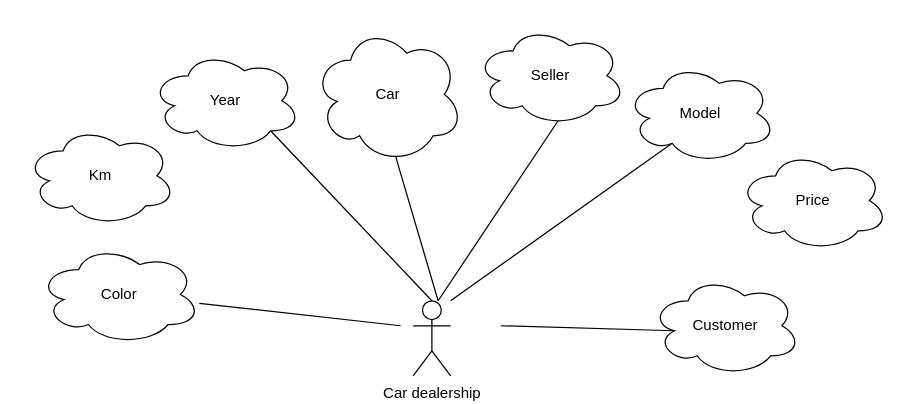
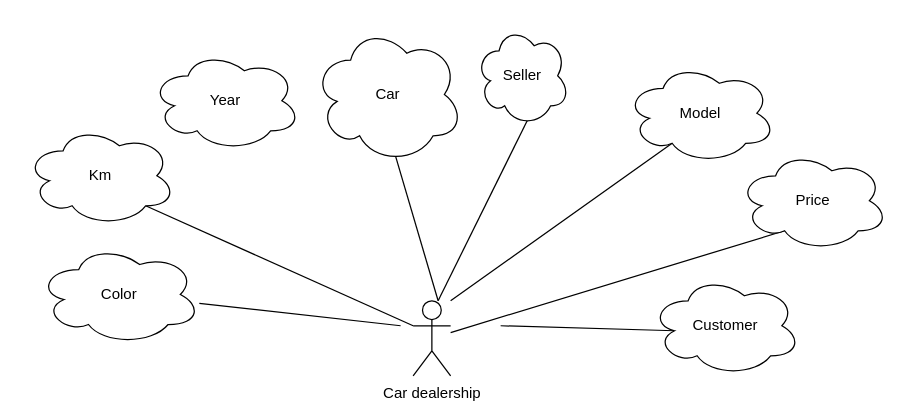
node "Seller": size 150x100 -> 94x100
edge "Year" -- "Car dealership": removed
edge "Km" -- "Car dealership": added
edge "Price" -- "Car dealership": added
